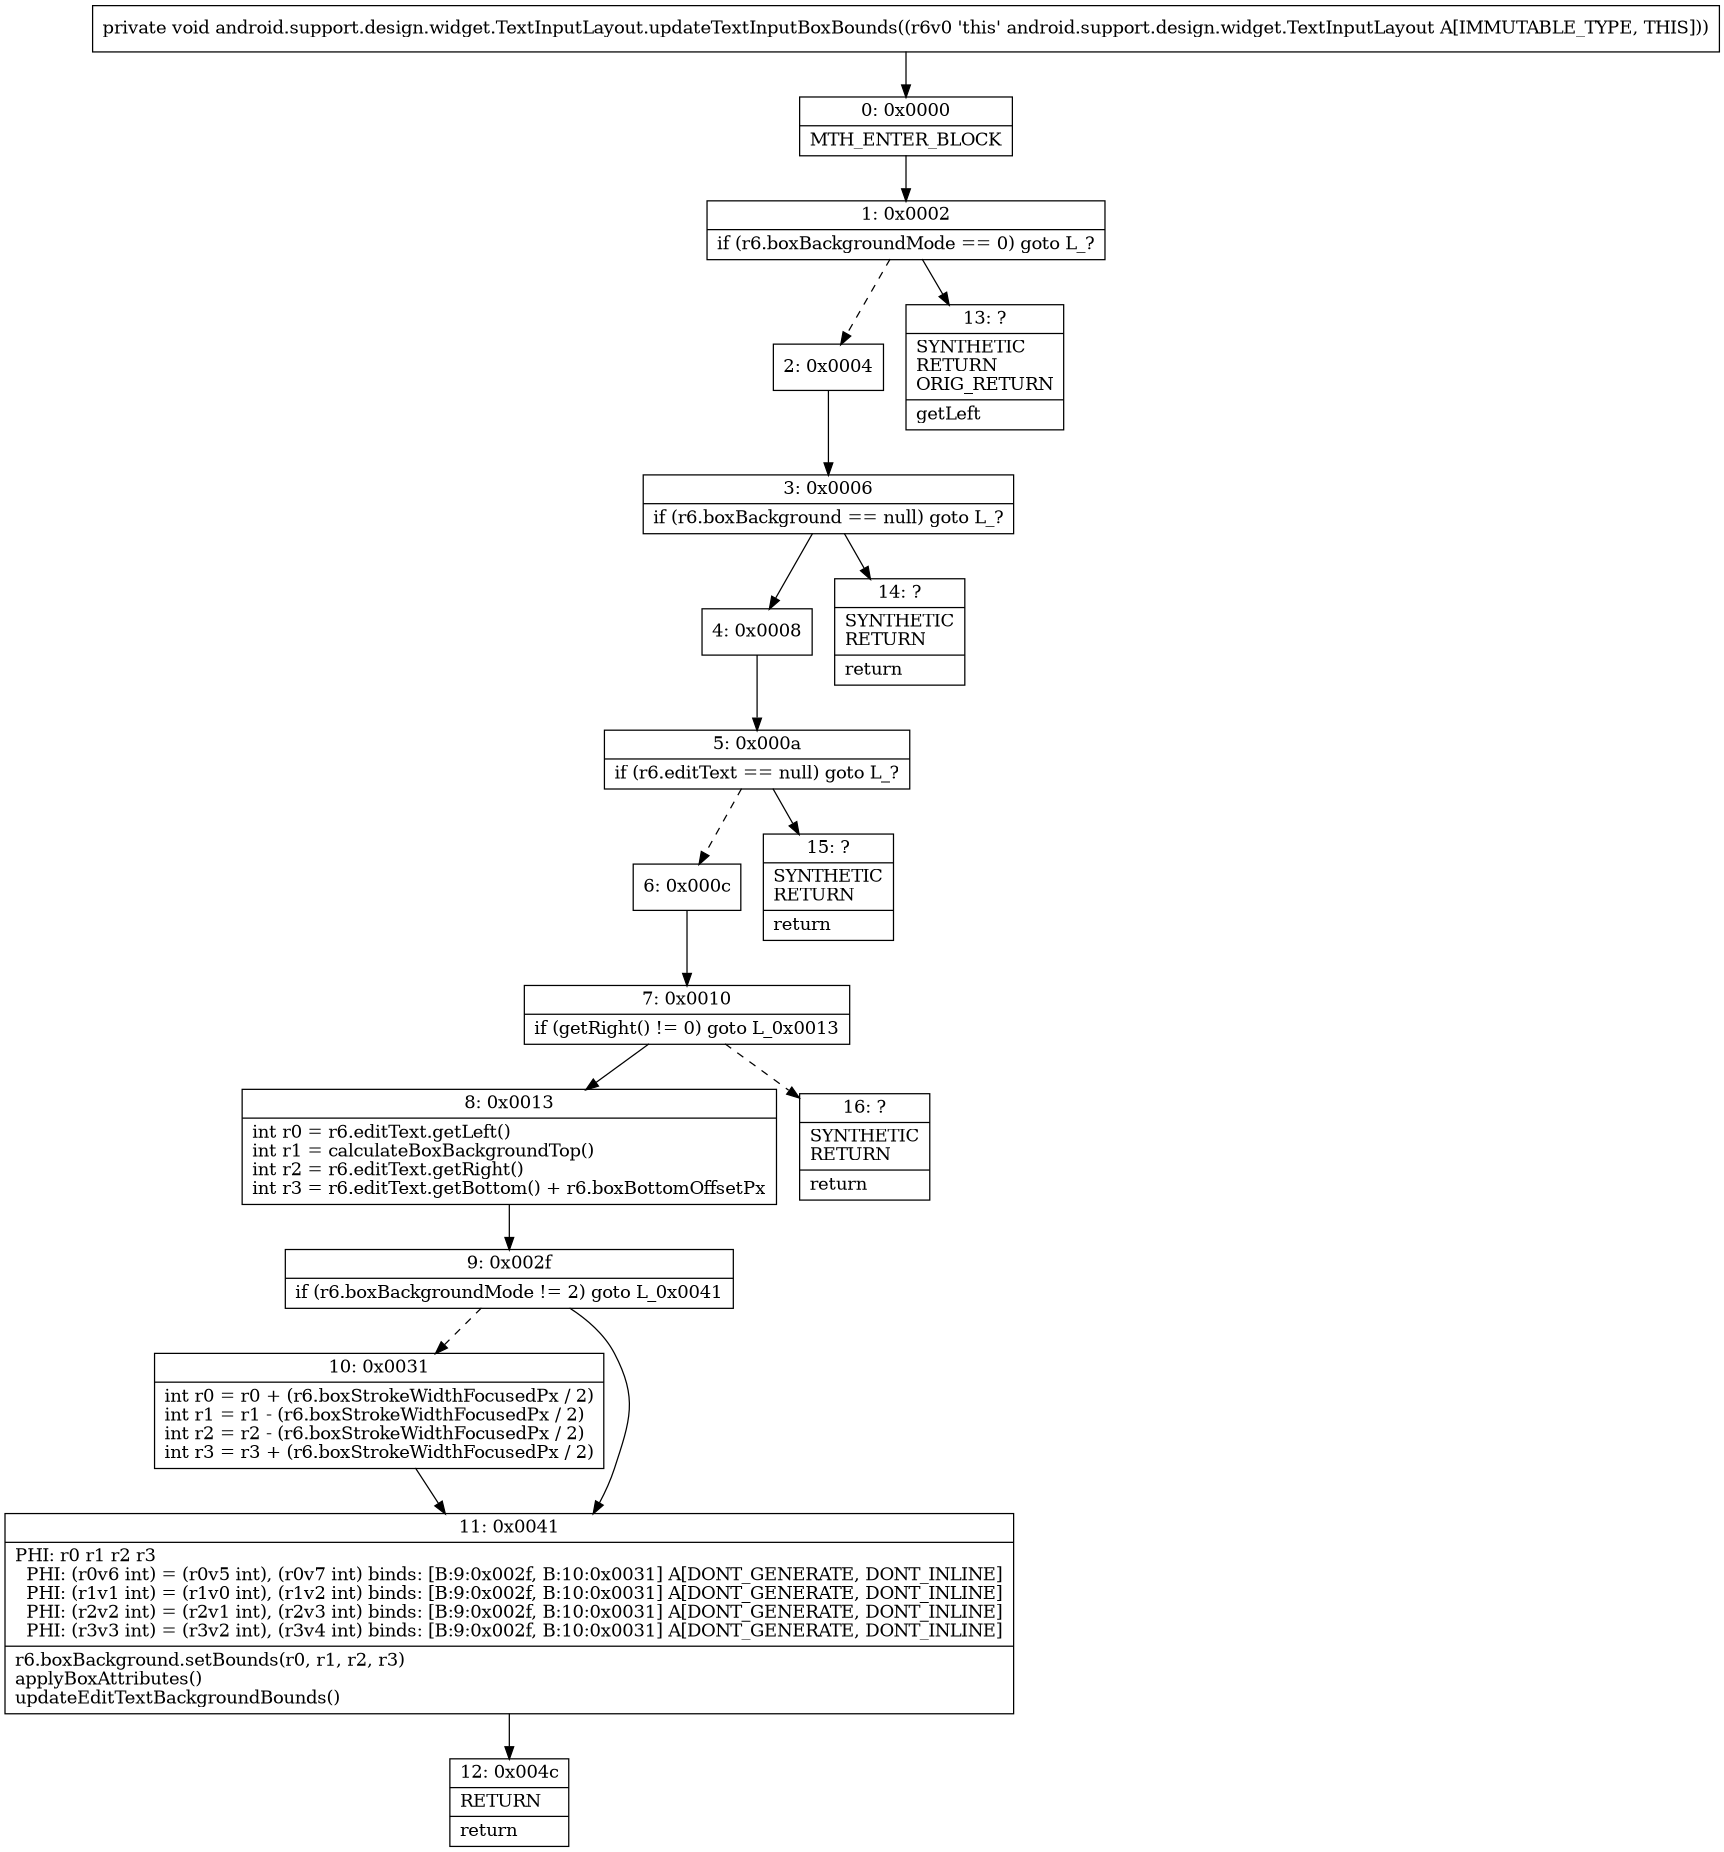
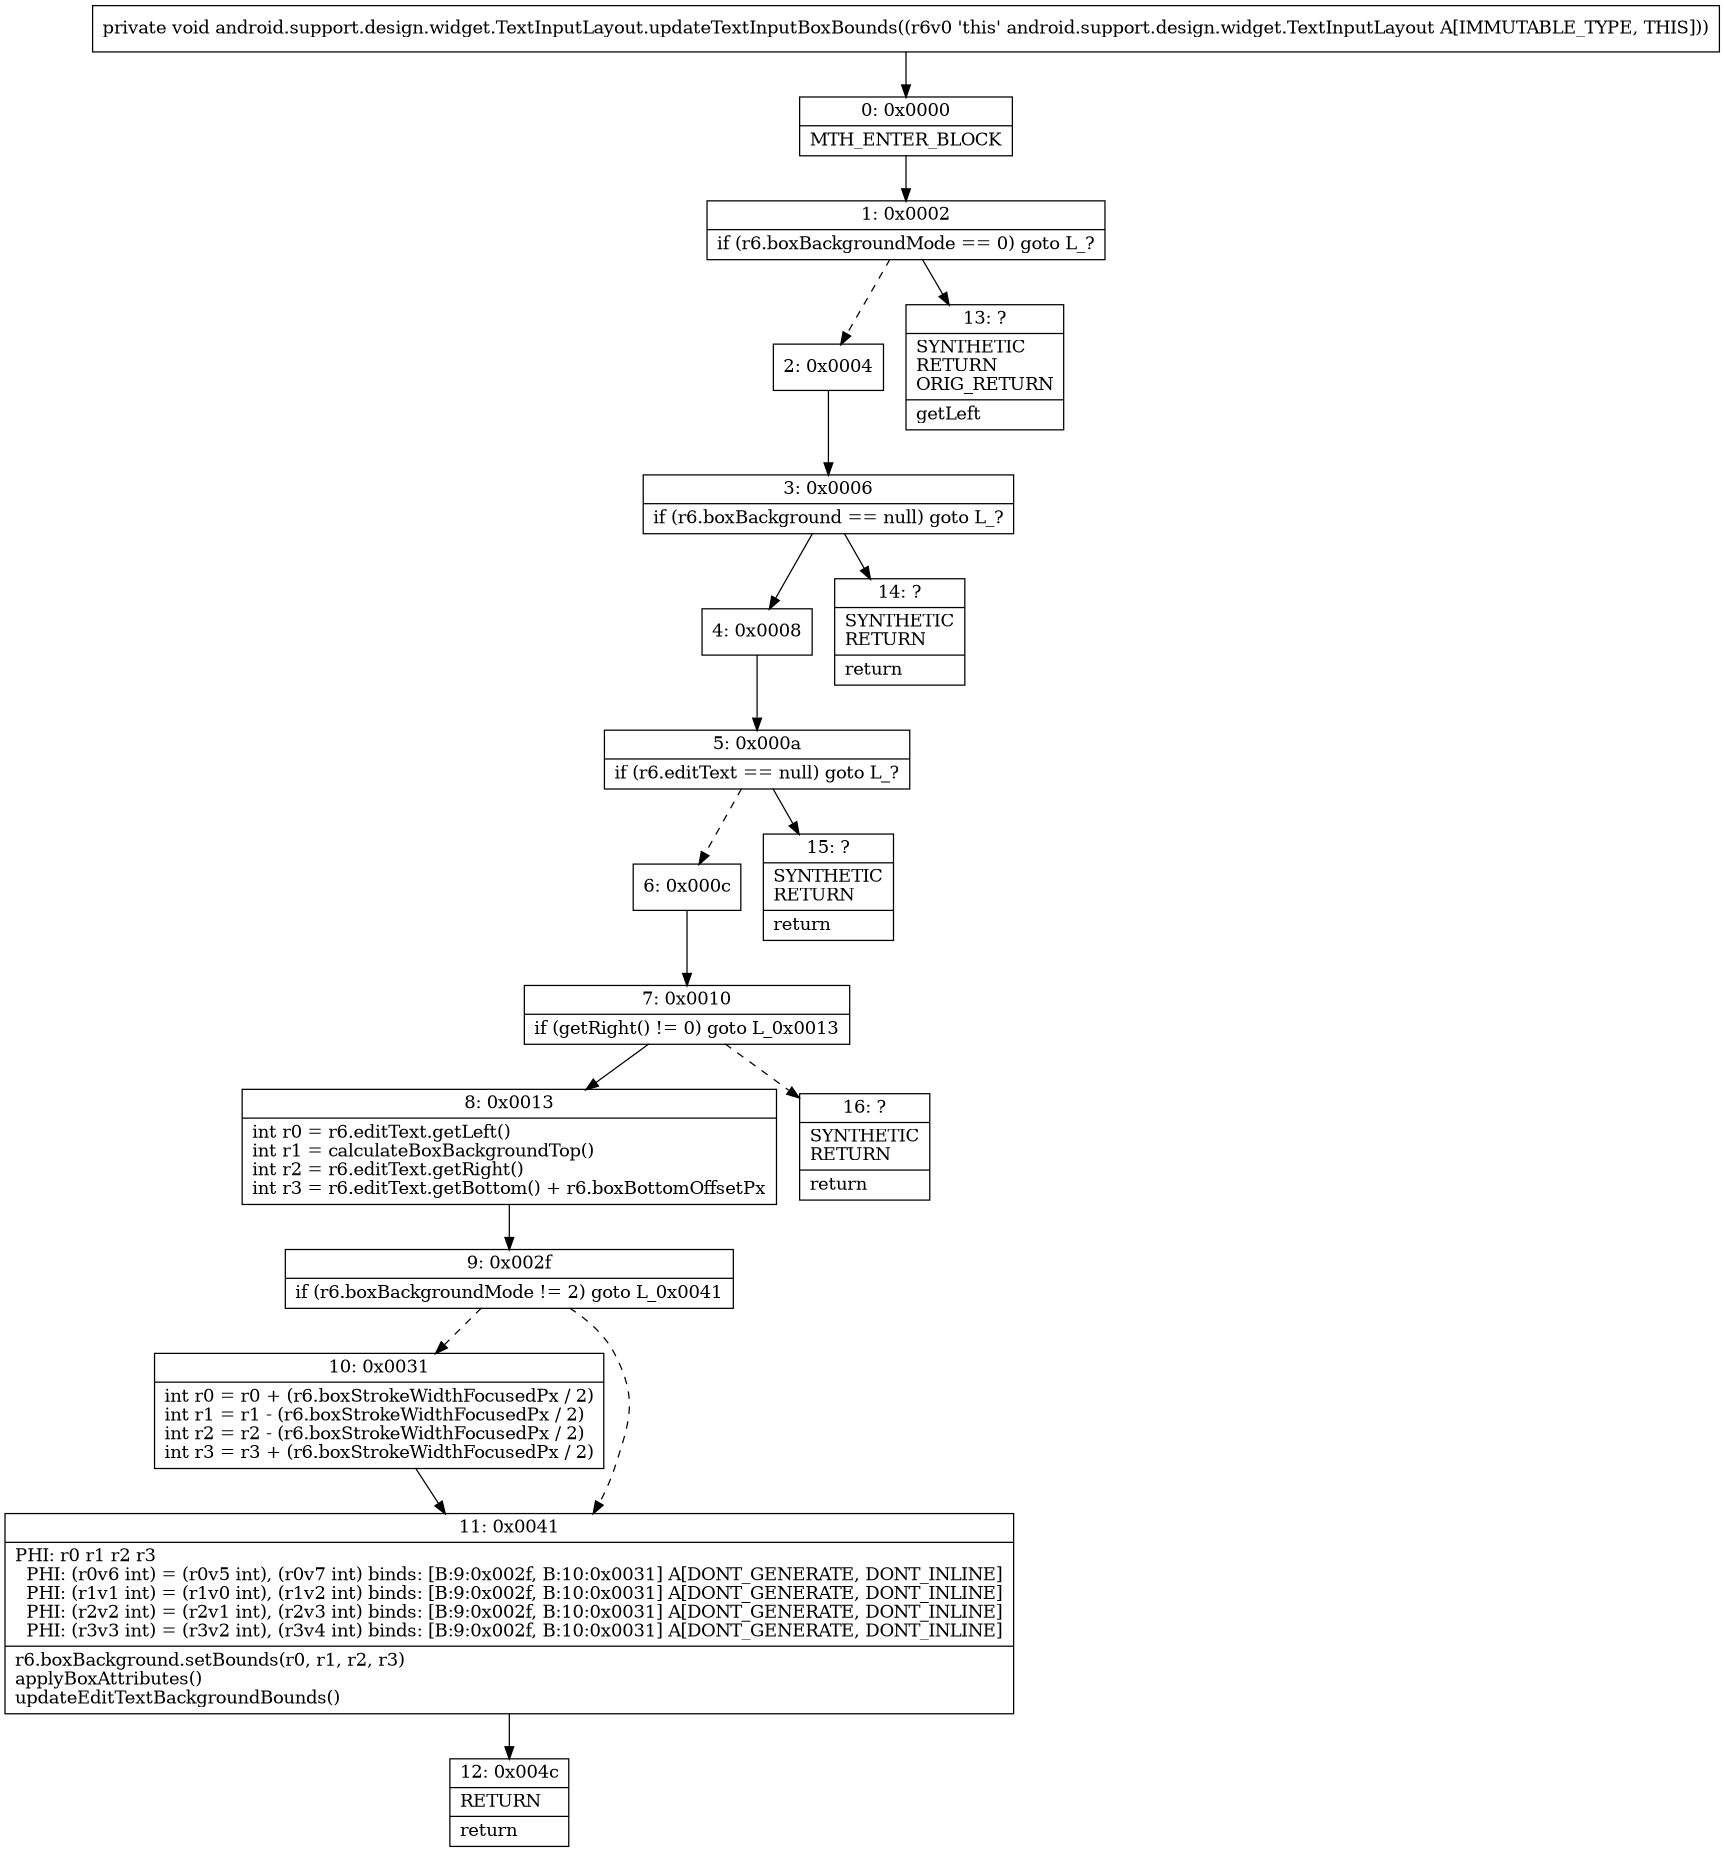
edge "9: 0x002f" -> "11: 0x0041": style solid -> dashed
